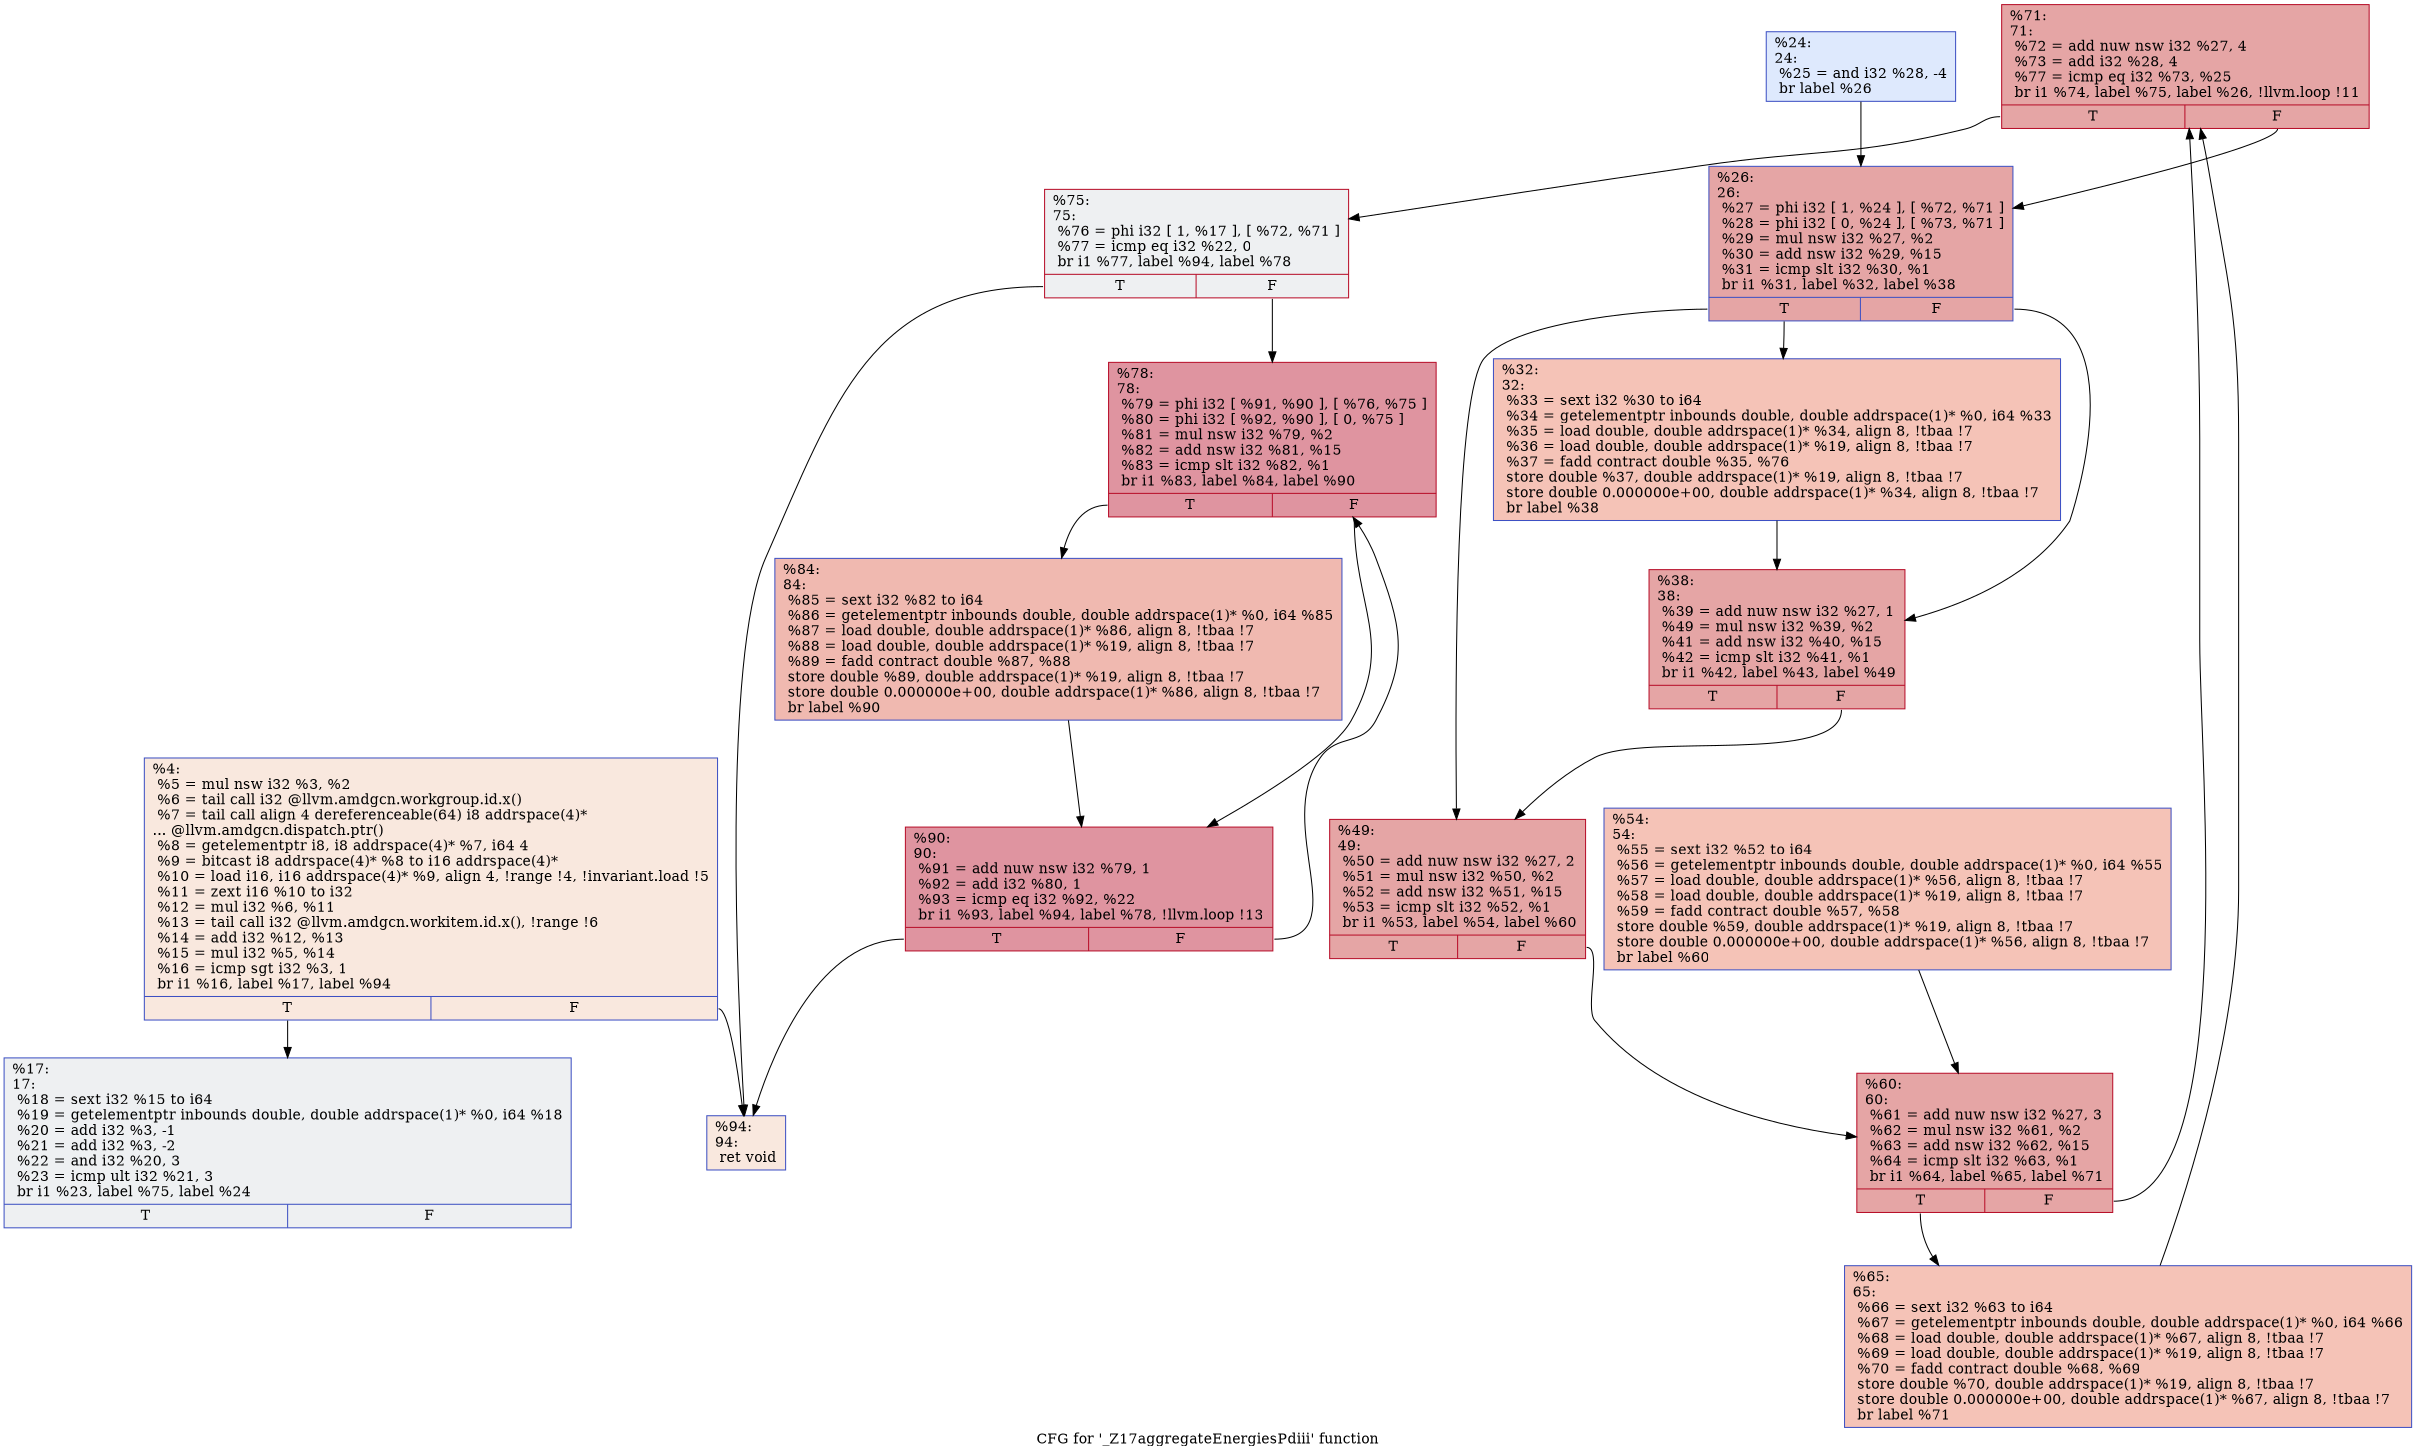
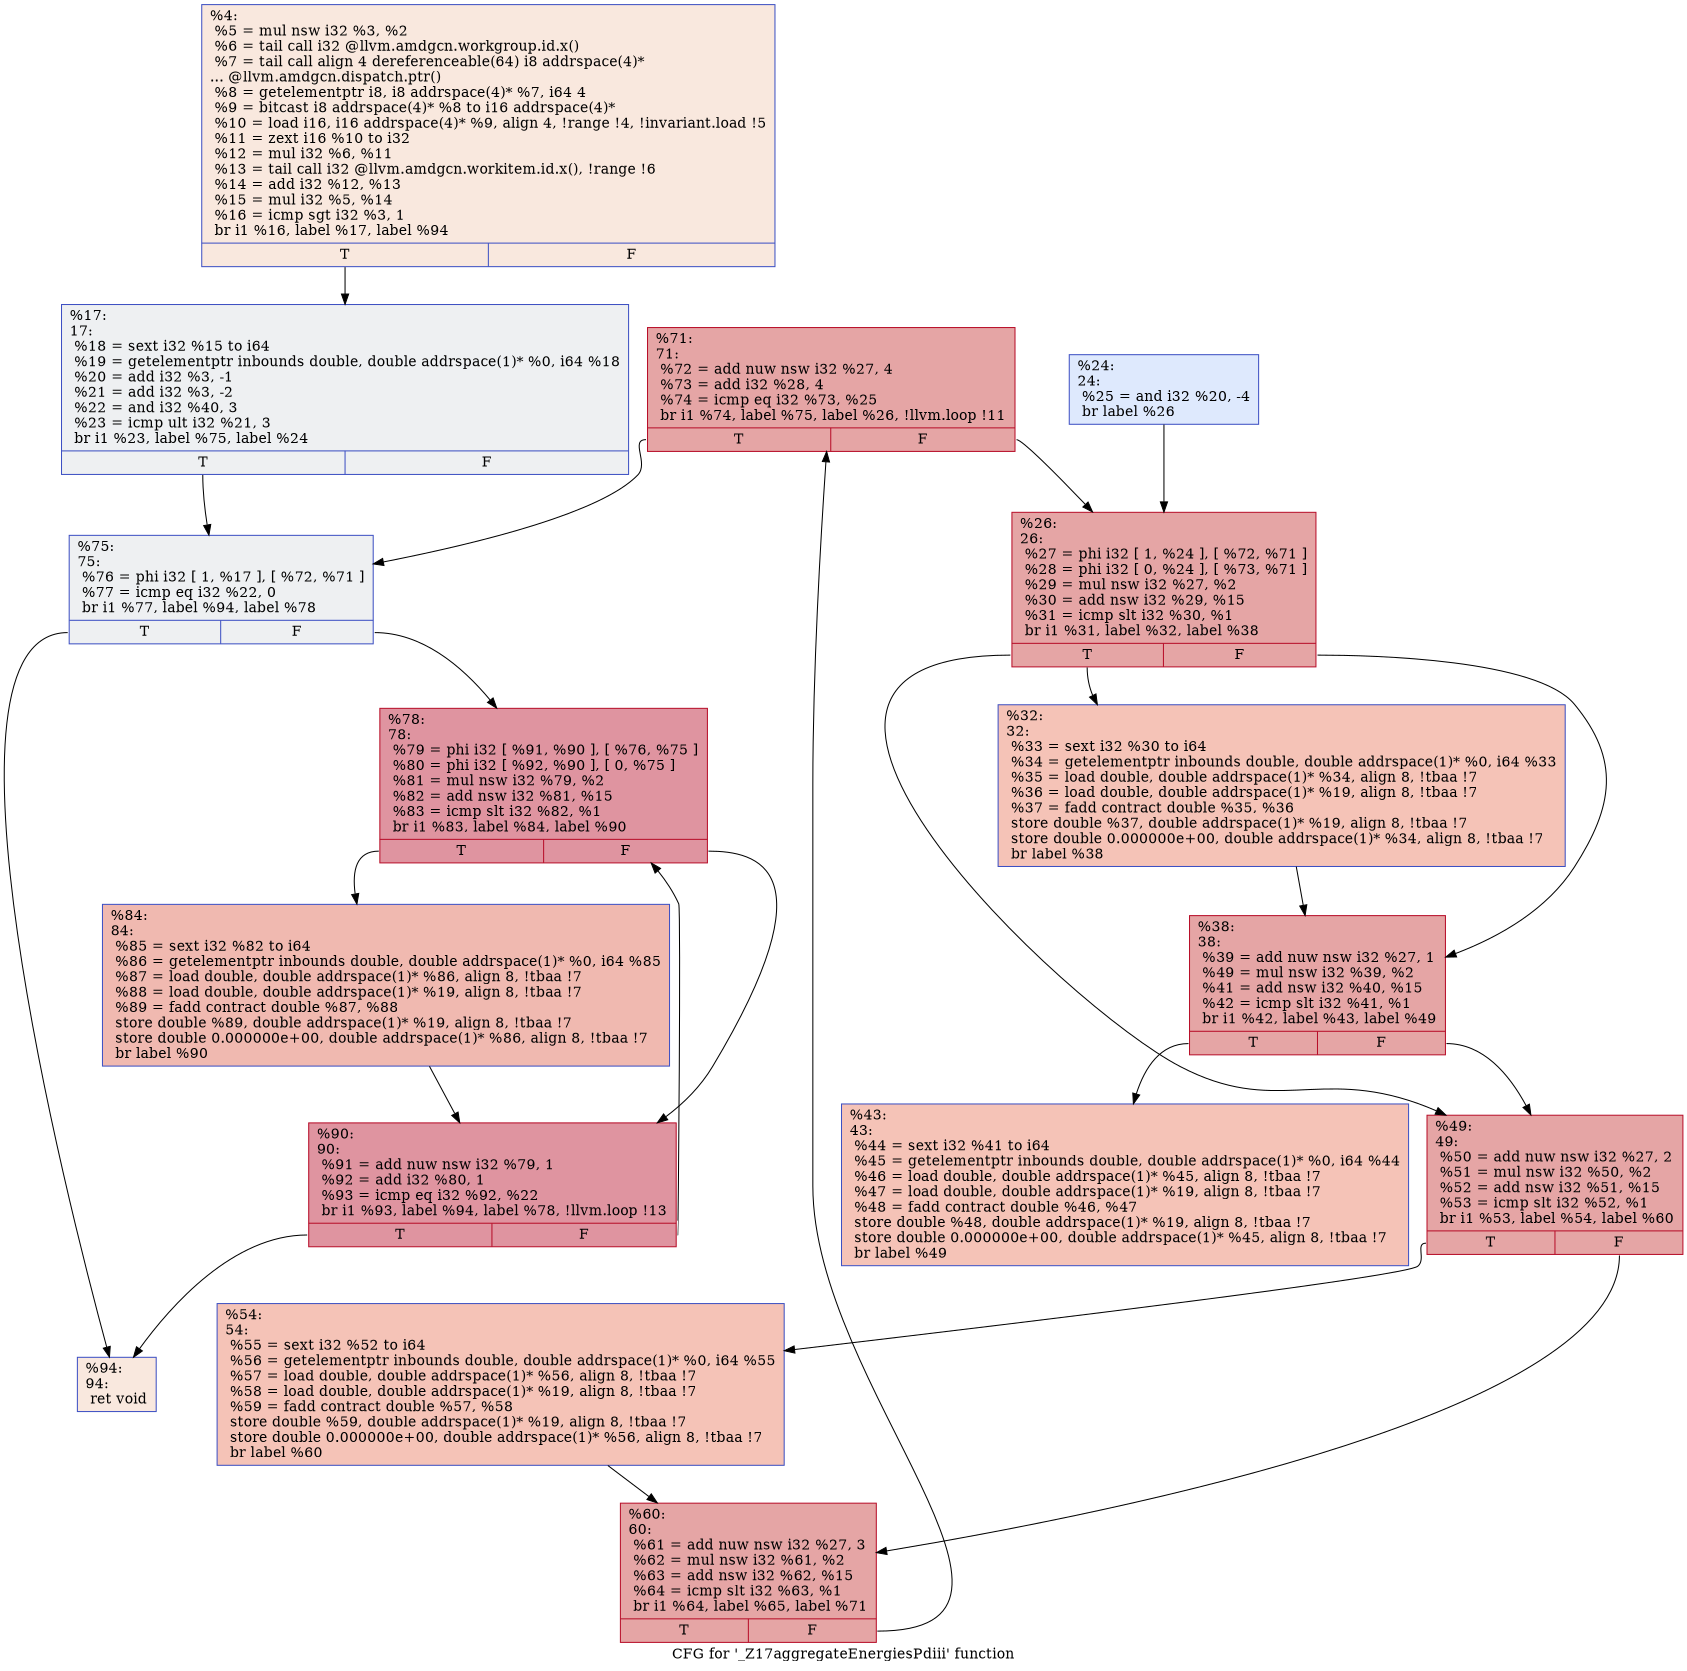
node "%24:": text "%25 = and i32 %28, -4" -> "%25 = and i32 %20, -4"
node "%71:": text "%77 = icmp eq i32 %73, %25" -> "%74 = icmp eq i32 %73, %25"
node "%75:": color #b70d28ff -> #3d50c3ff
node "%26:": color #3d50c3ff -> #b70d28ff
node "%32:": text "%37 = fadd contract double %35, %76" -> "%37 = fadd contract double %35, %36"
edge "%17:" -> "%75:": added
edge "%4:" -> "%94:": removed
node "%17:": text "%22 = and i32 %20, 3" -> "%22 = and i32 %40, 3"
node "%43:": added
edge "%49:" -> "%54:": added
node "%65:": removed
